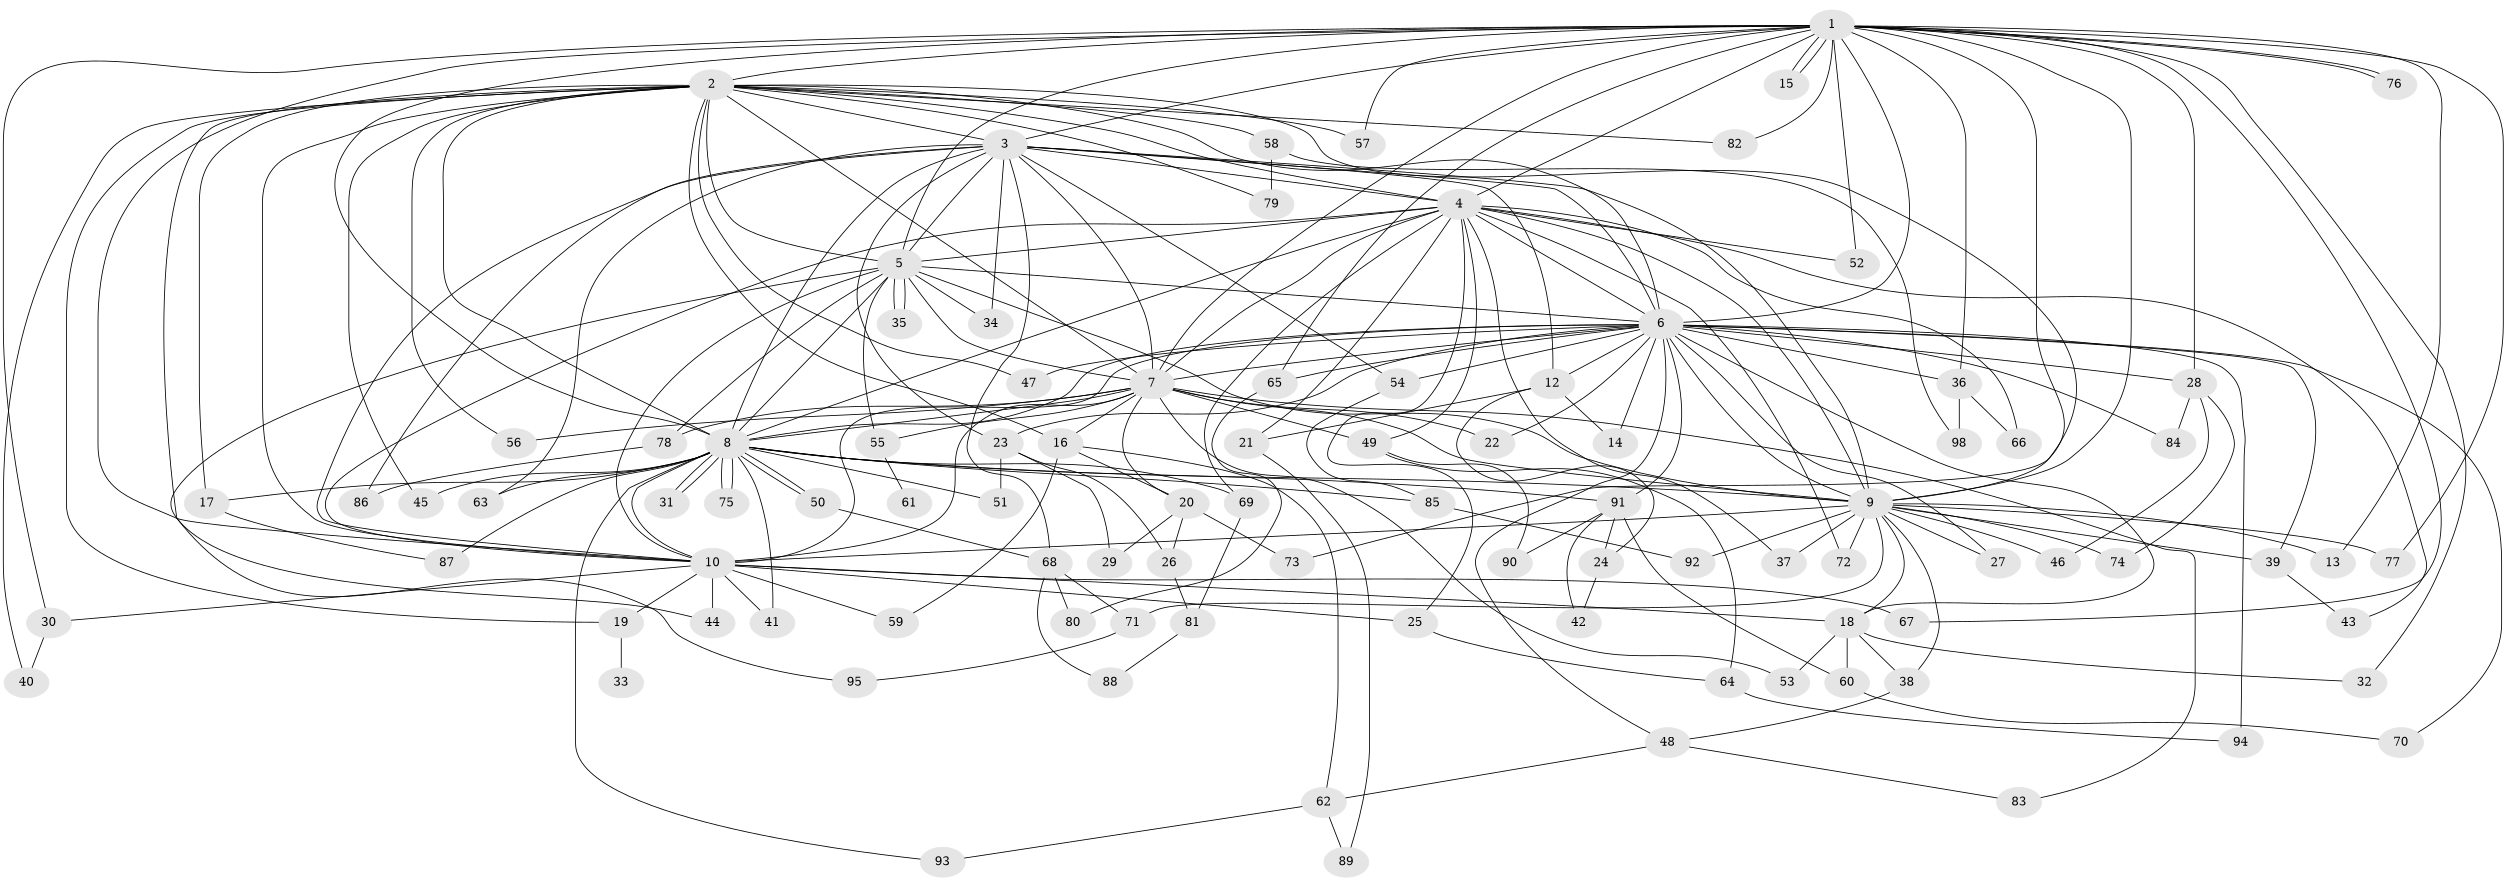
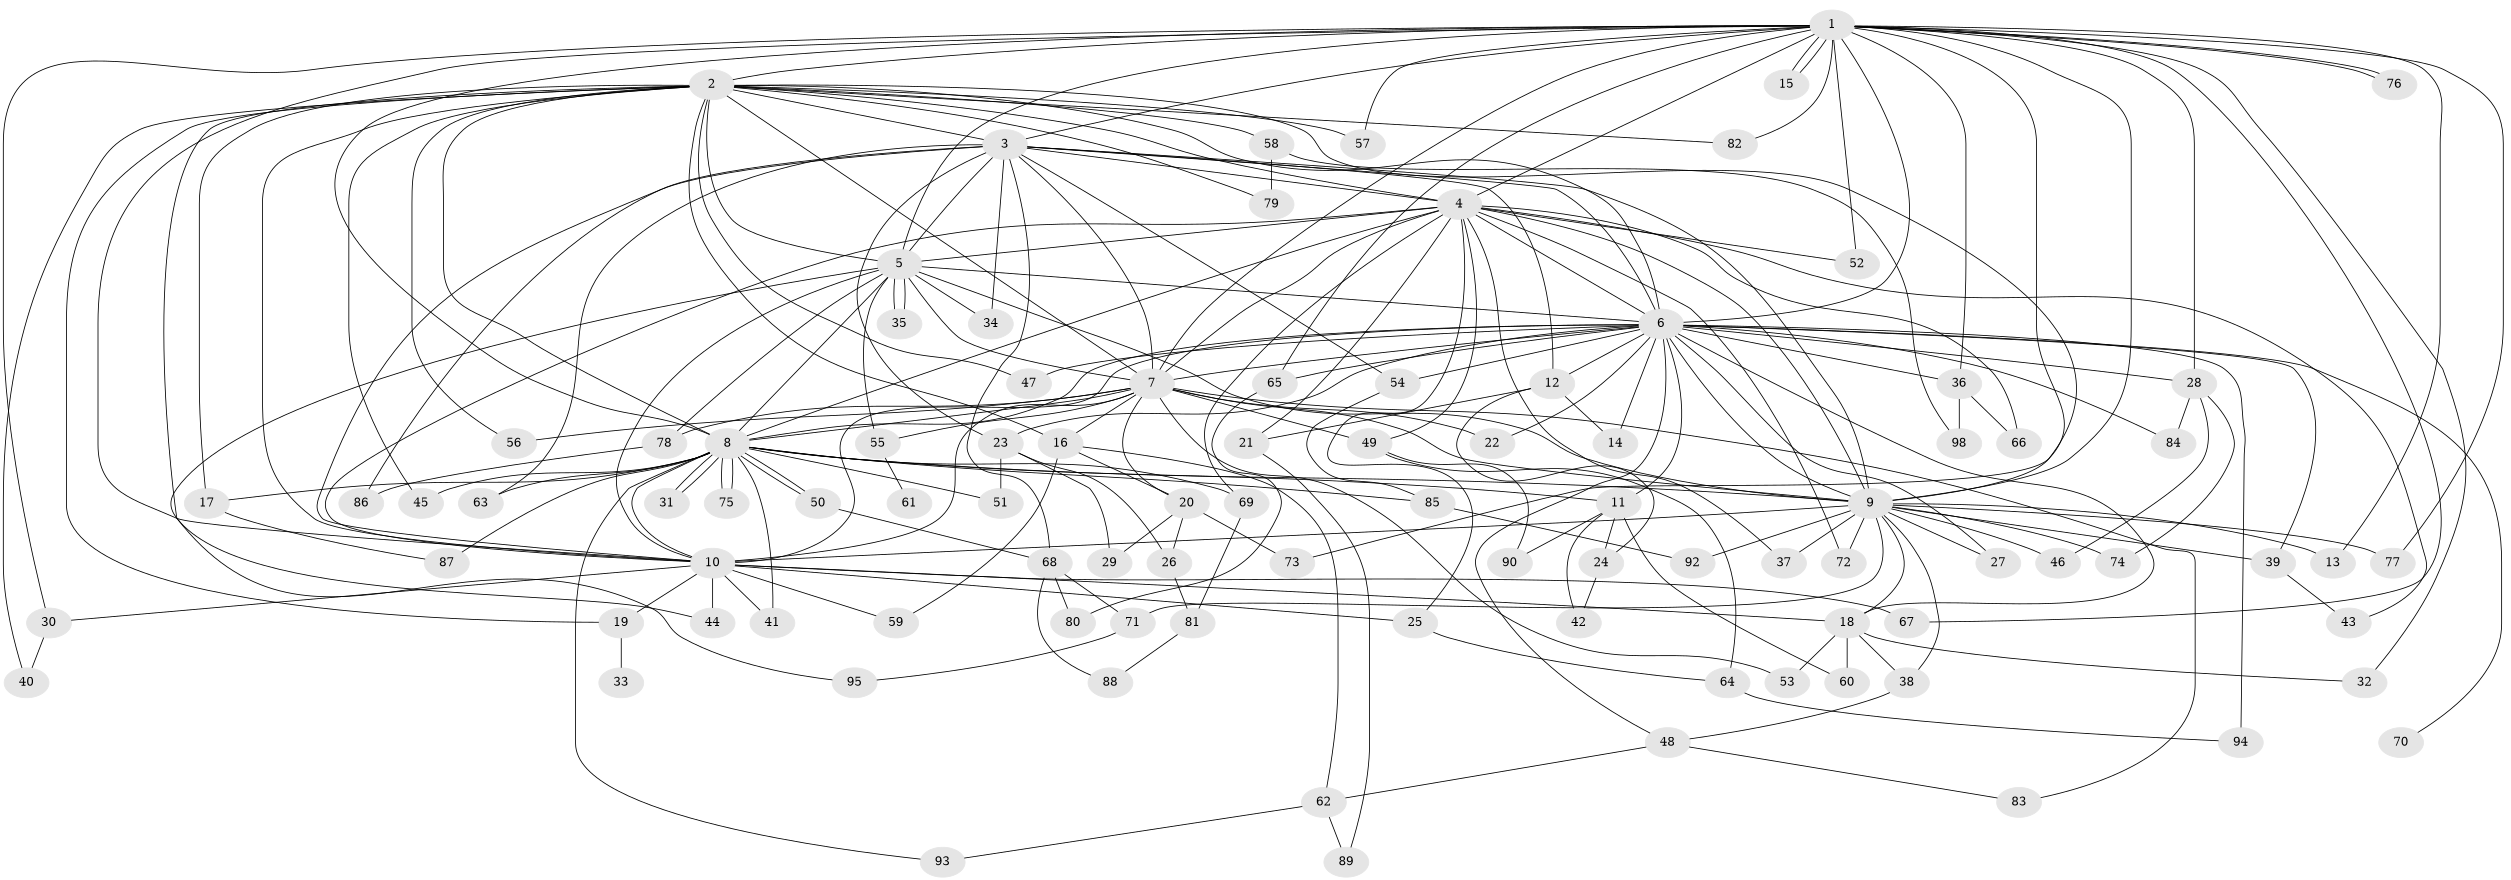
edge "3" -- "8": removed
node "91": label "91" -> "11"
edge "60" -- "70": removed
